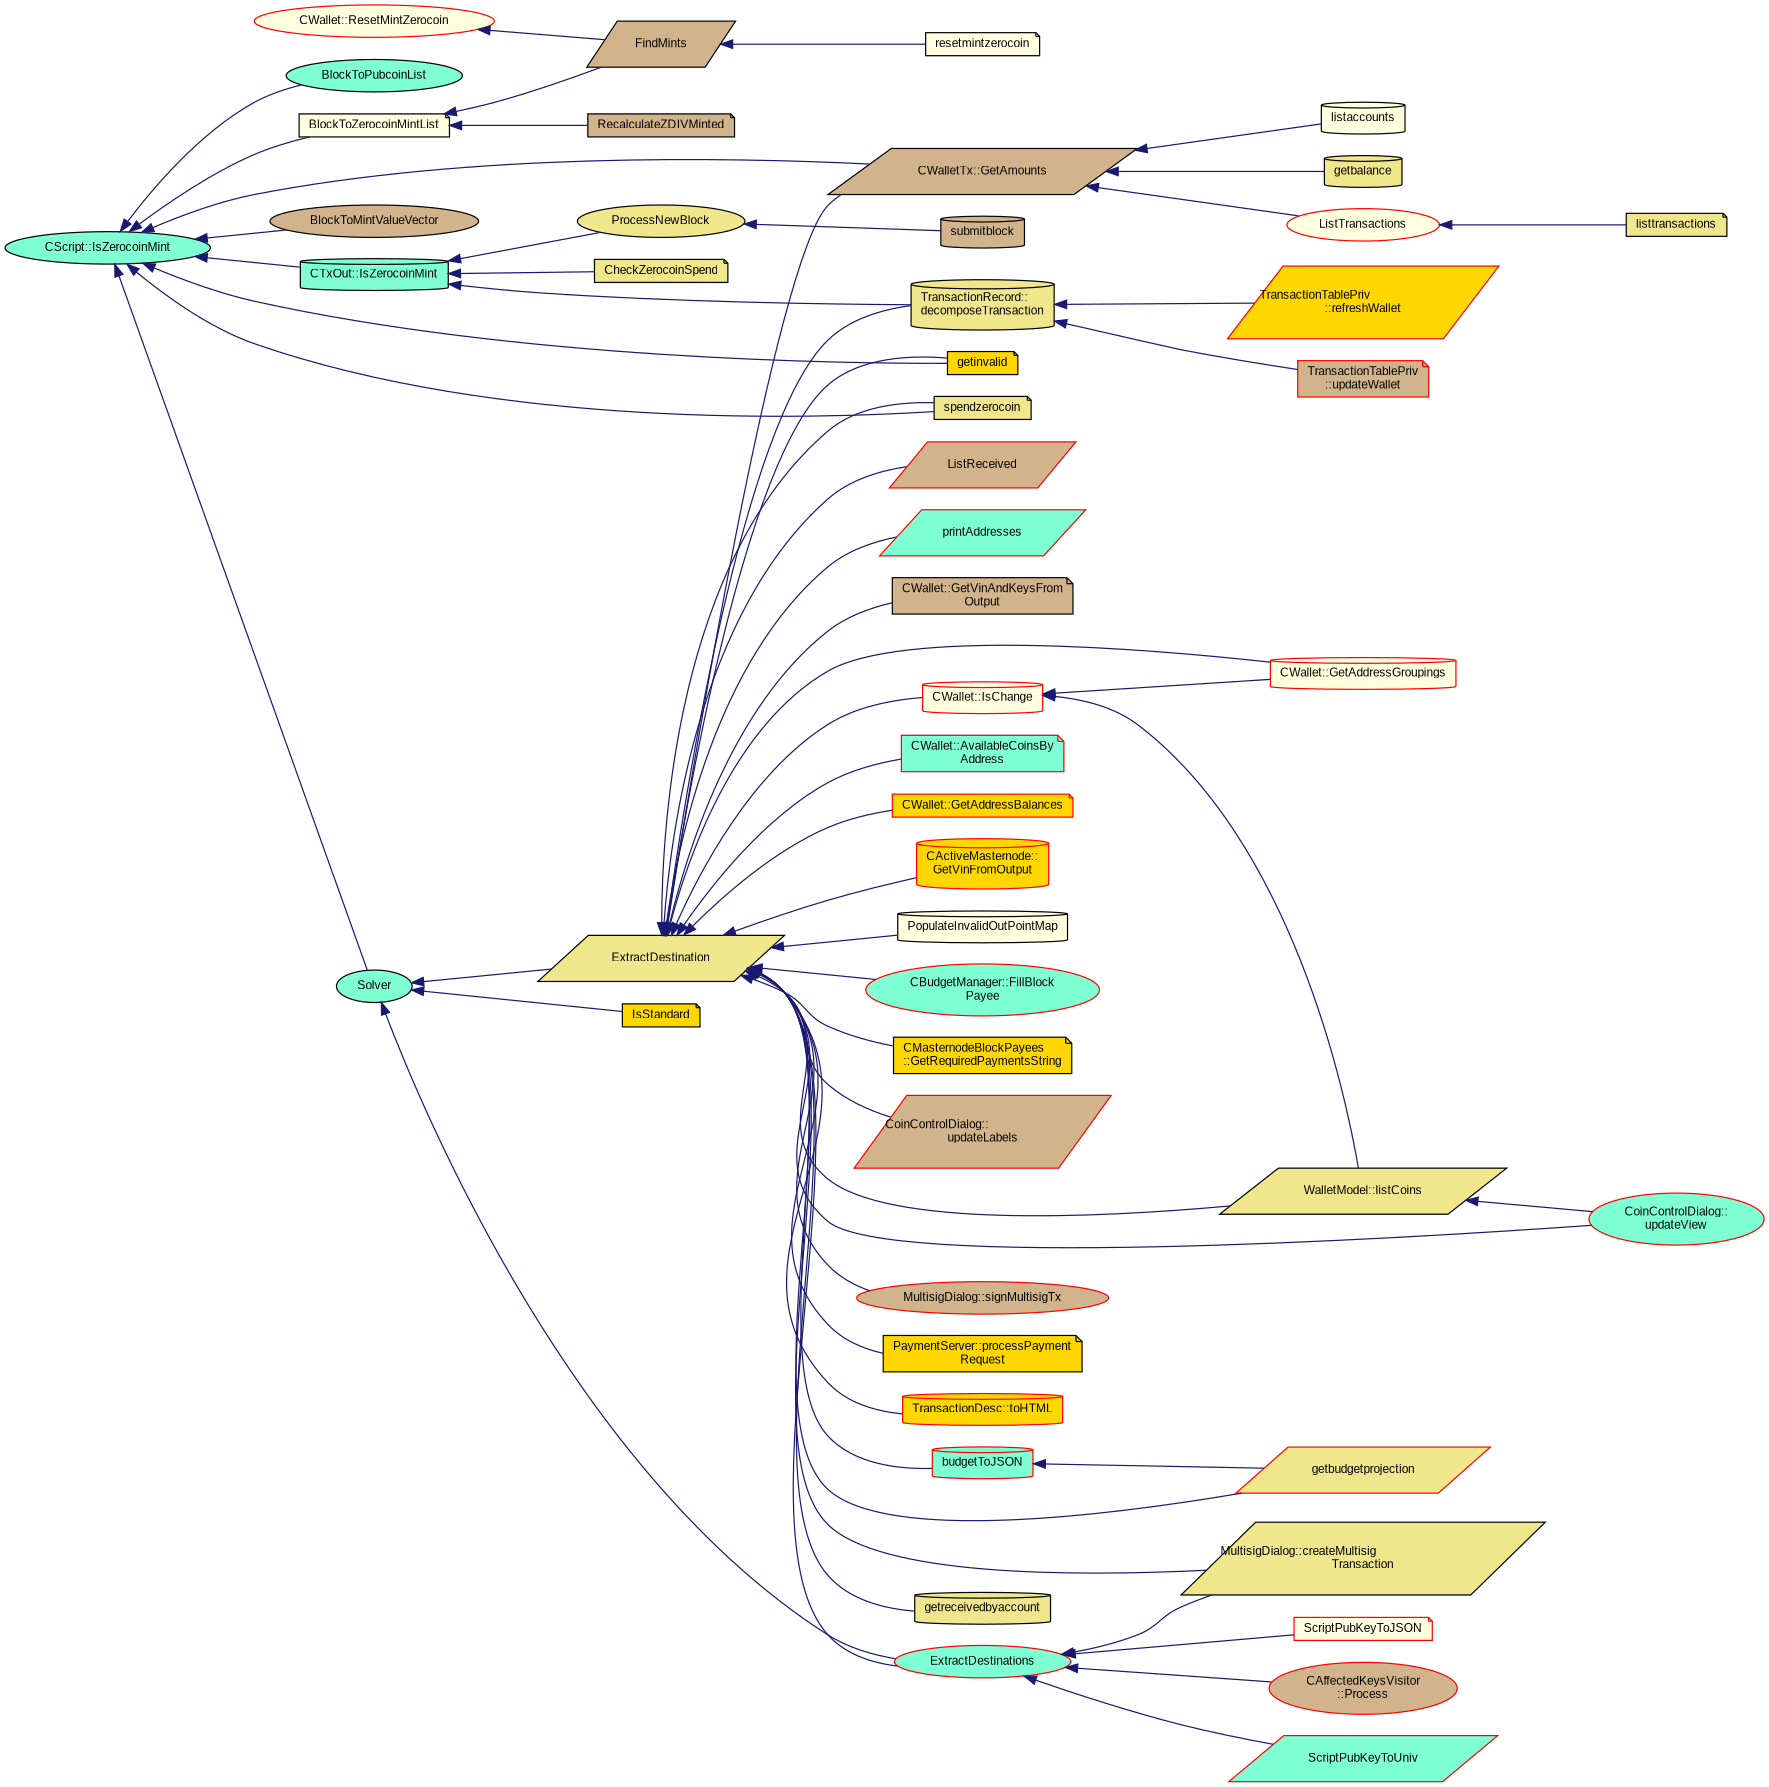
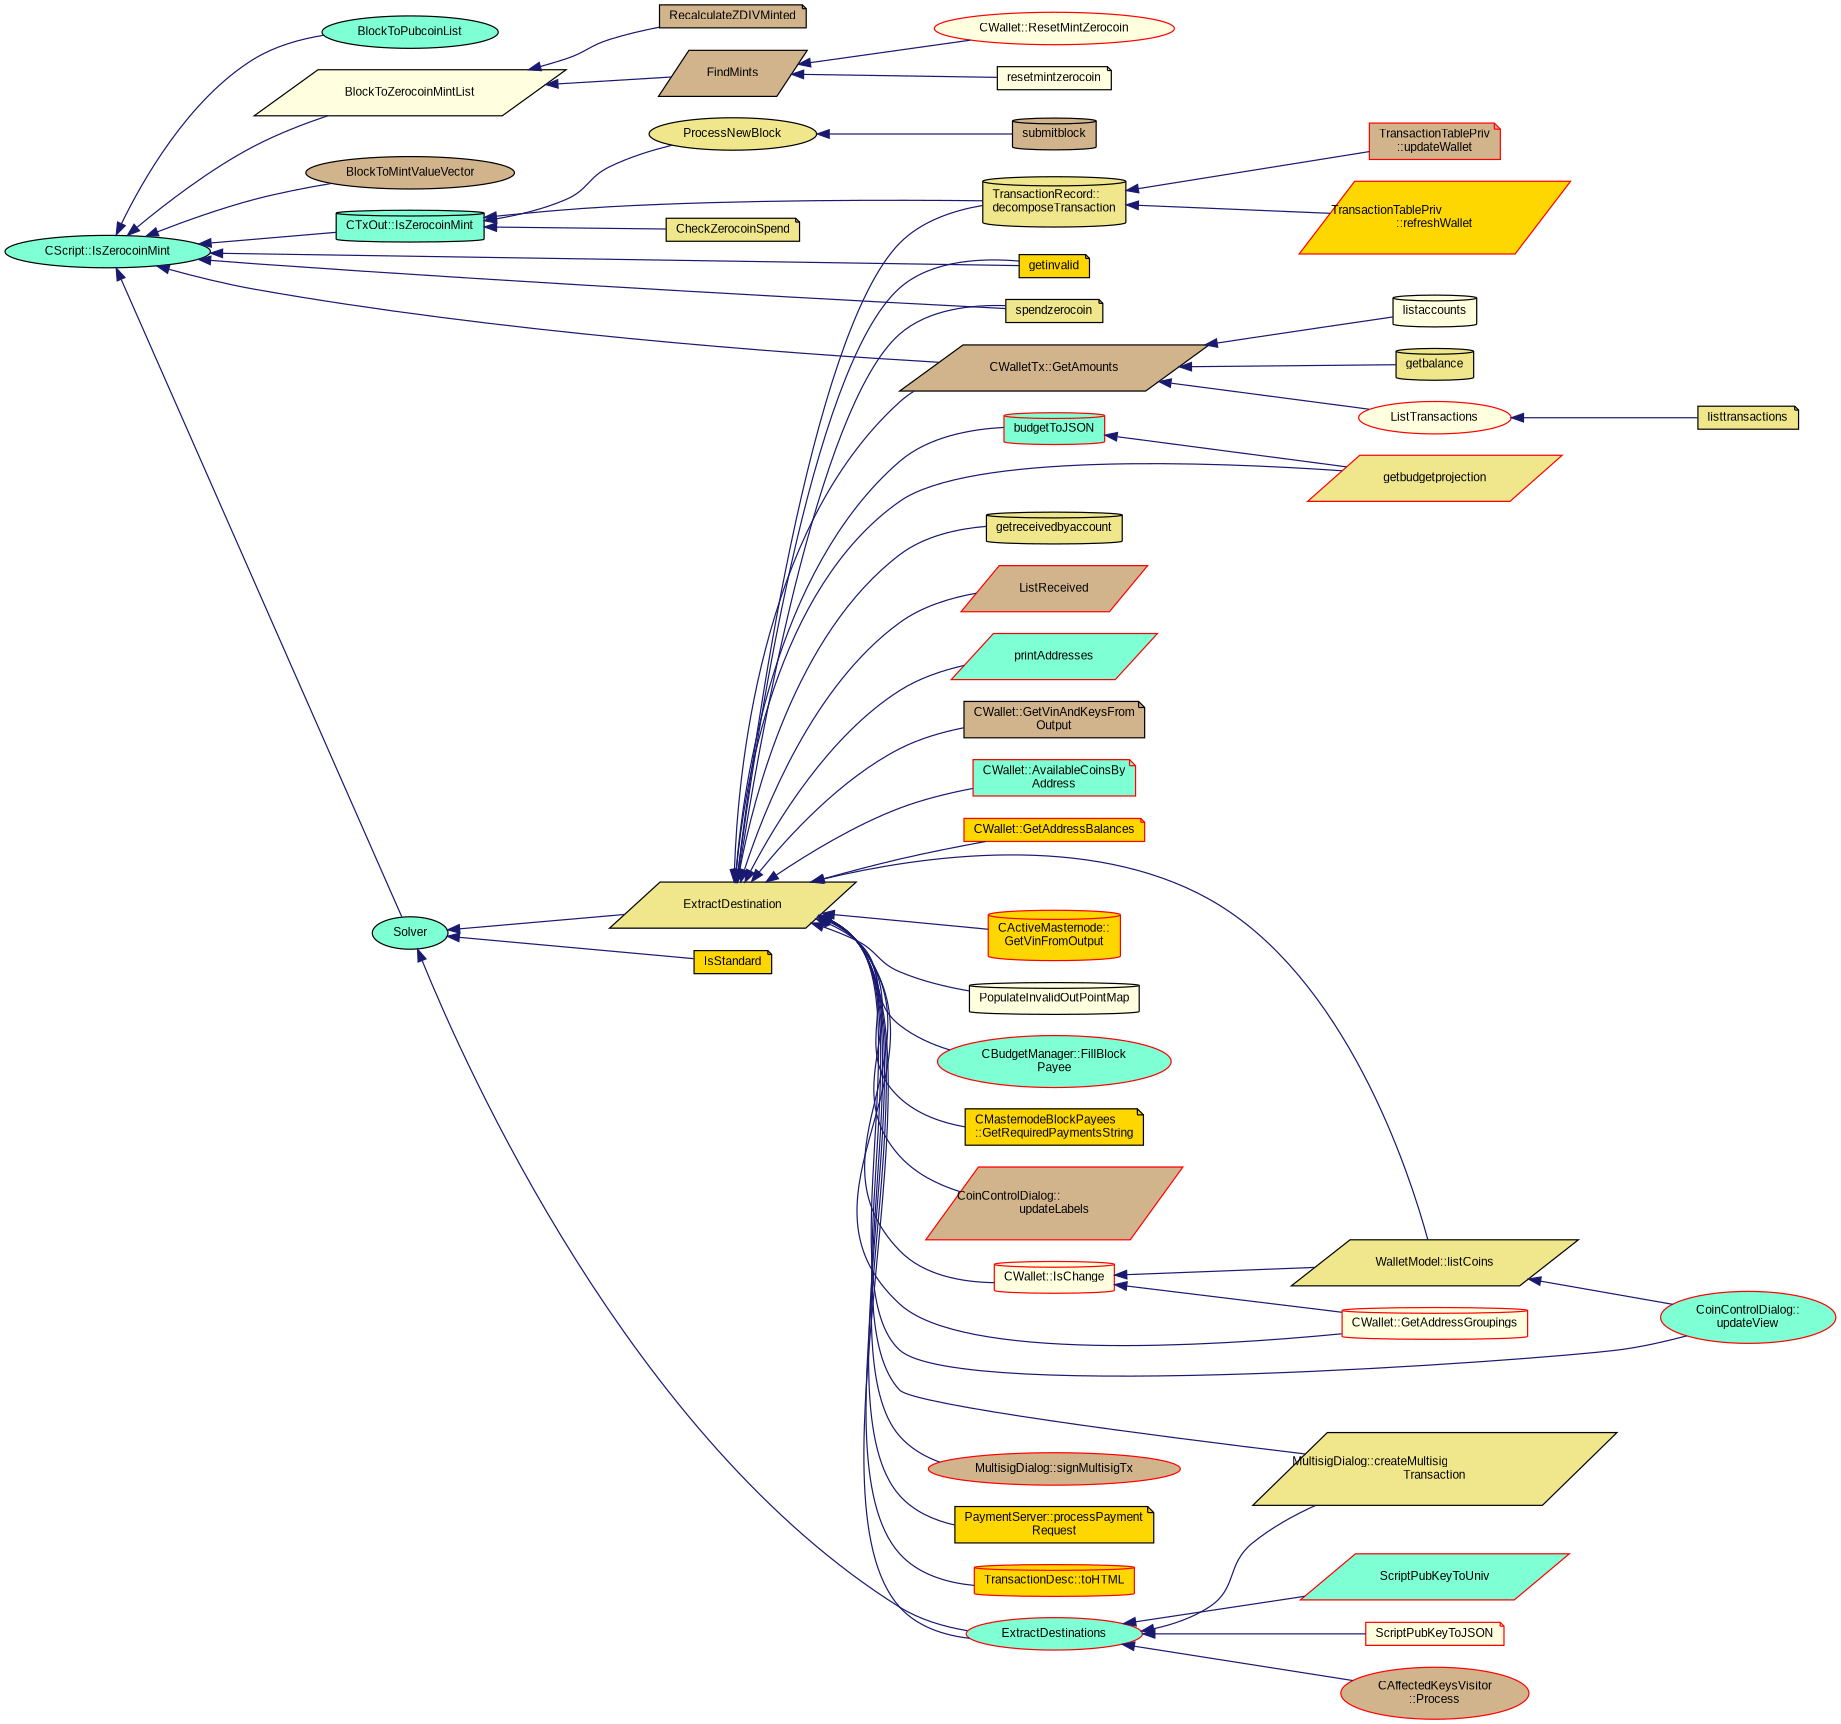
edge "FindMints" -> "CWallet::ResetMintZerocoin": reversed
node "BlockToZerocoinMintList": shape note -> parallelogram
